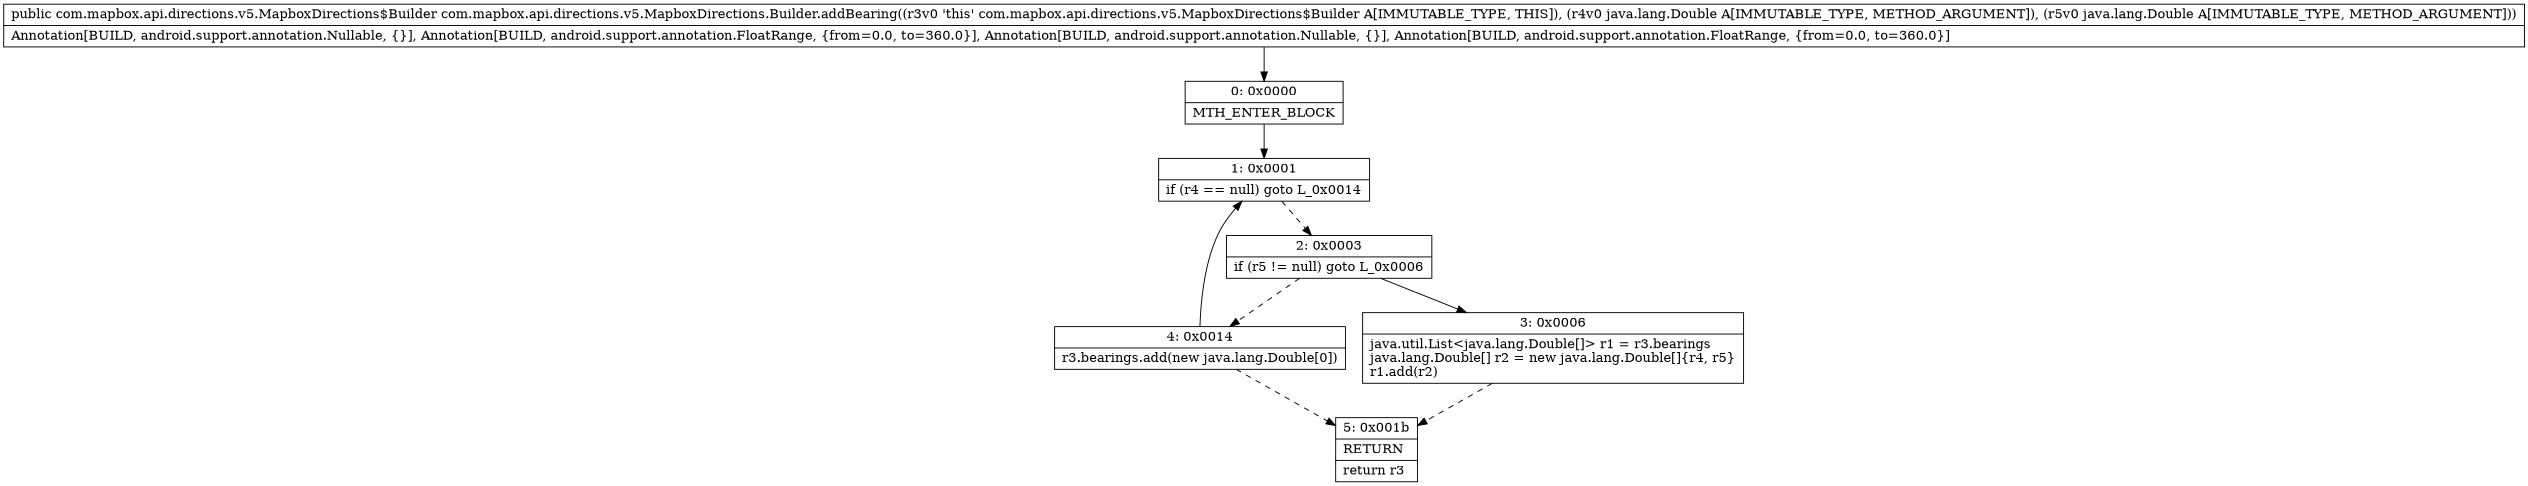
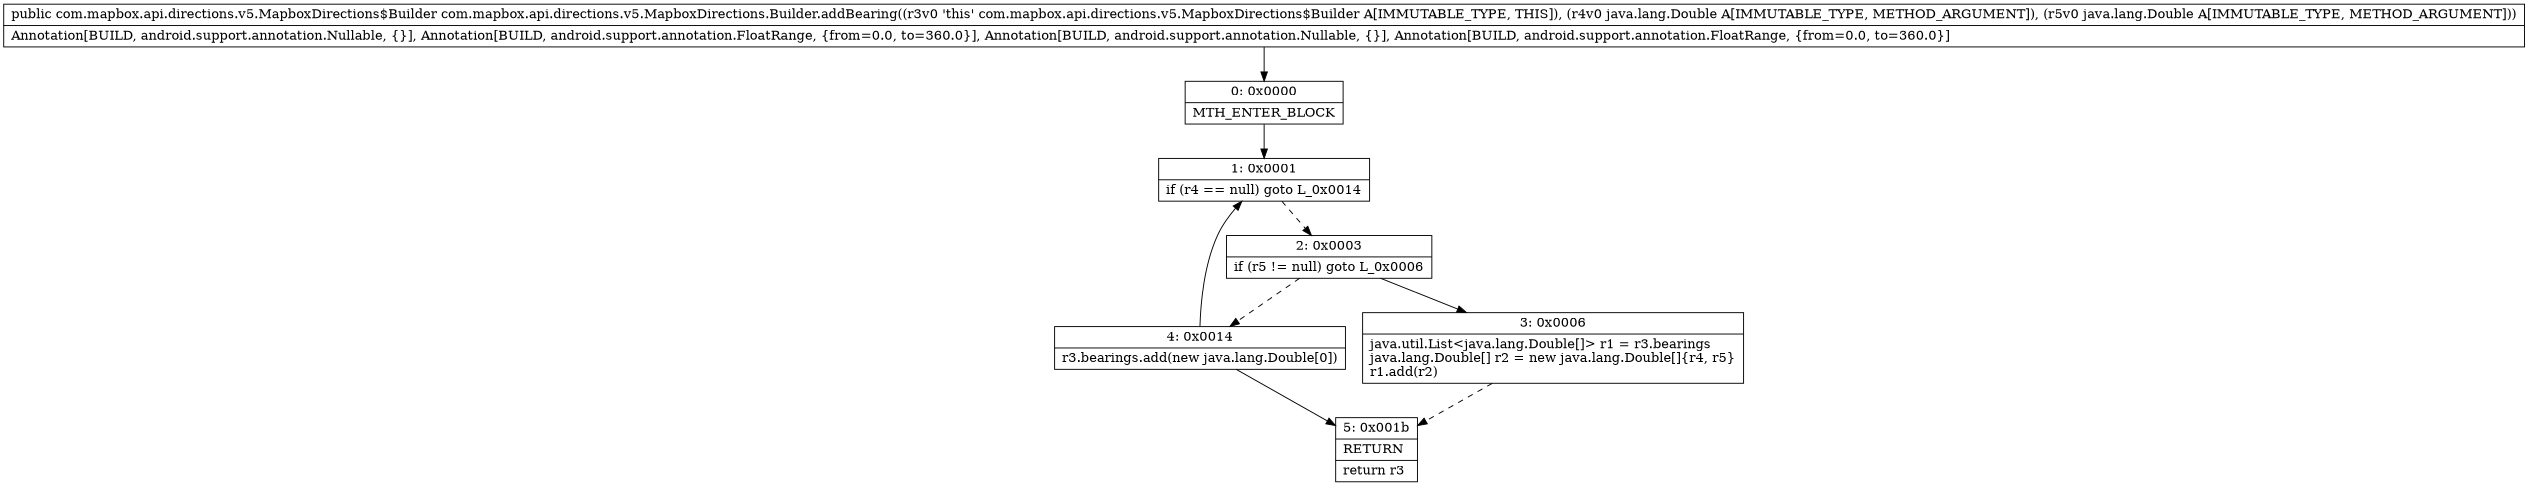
edge "4: 0x0014" -> "5: 0x001b": style dashed -> solid
